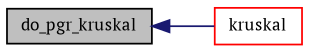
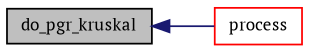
node "kruskal": label "kruskal" -> "process"
